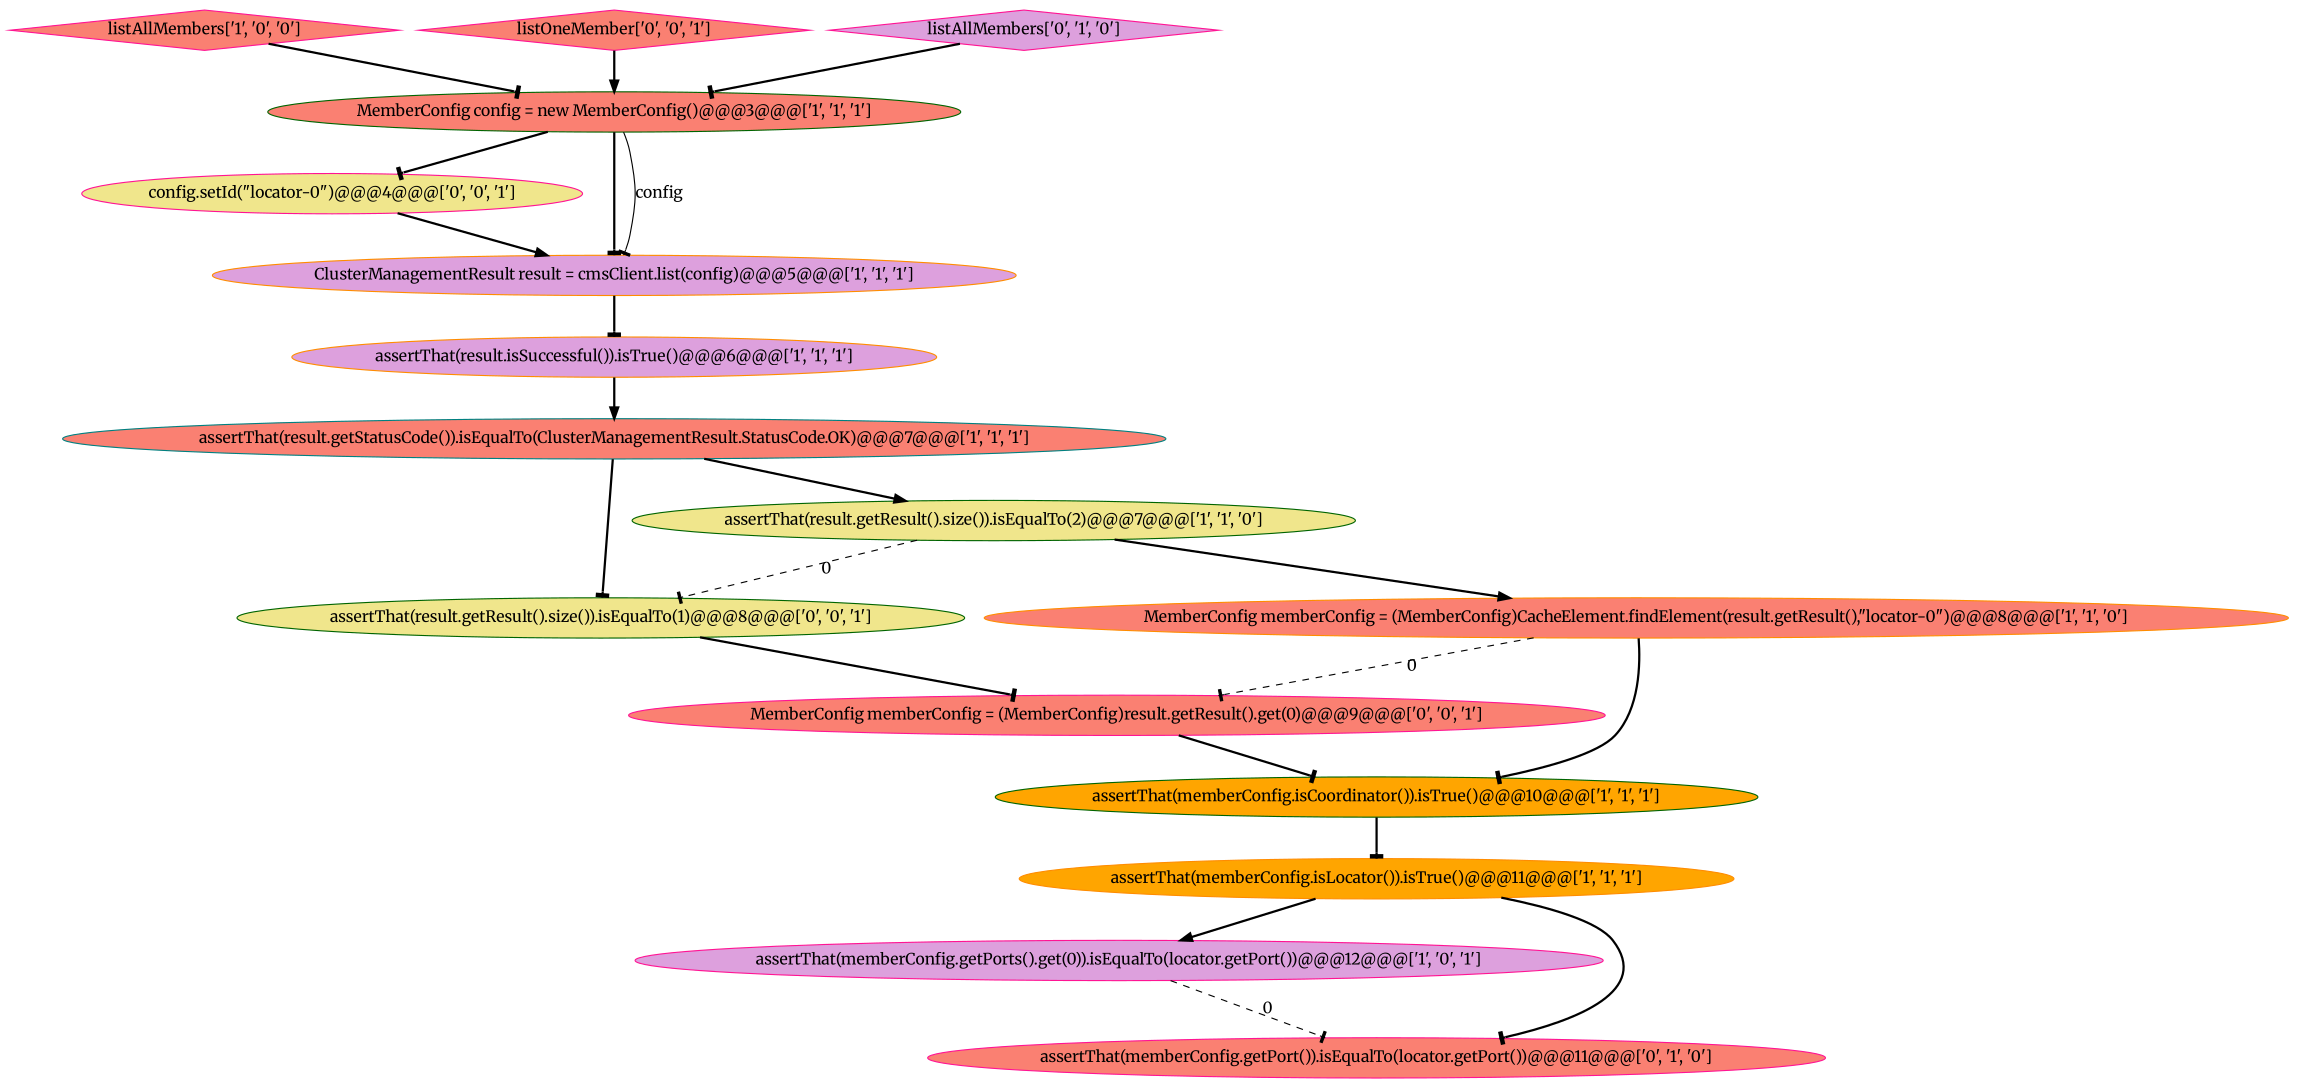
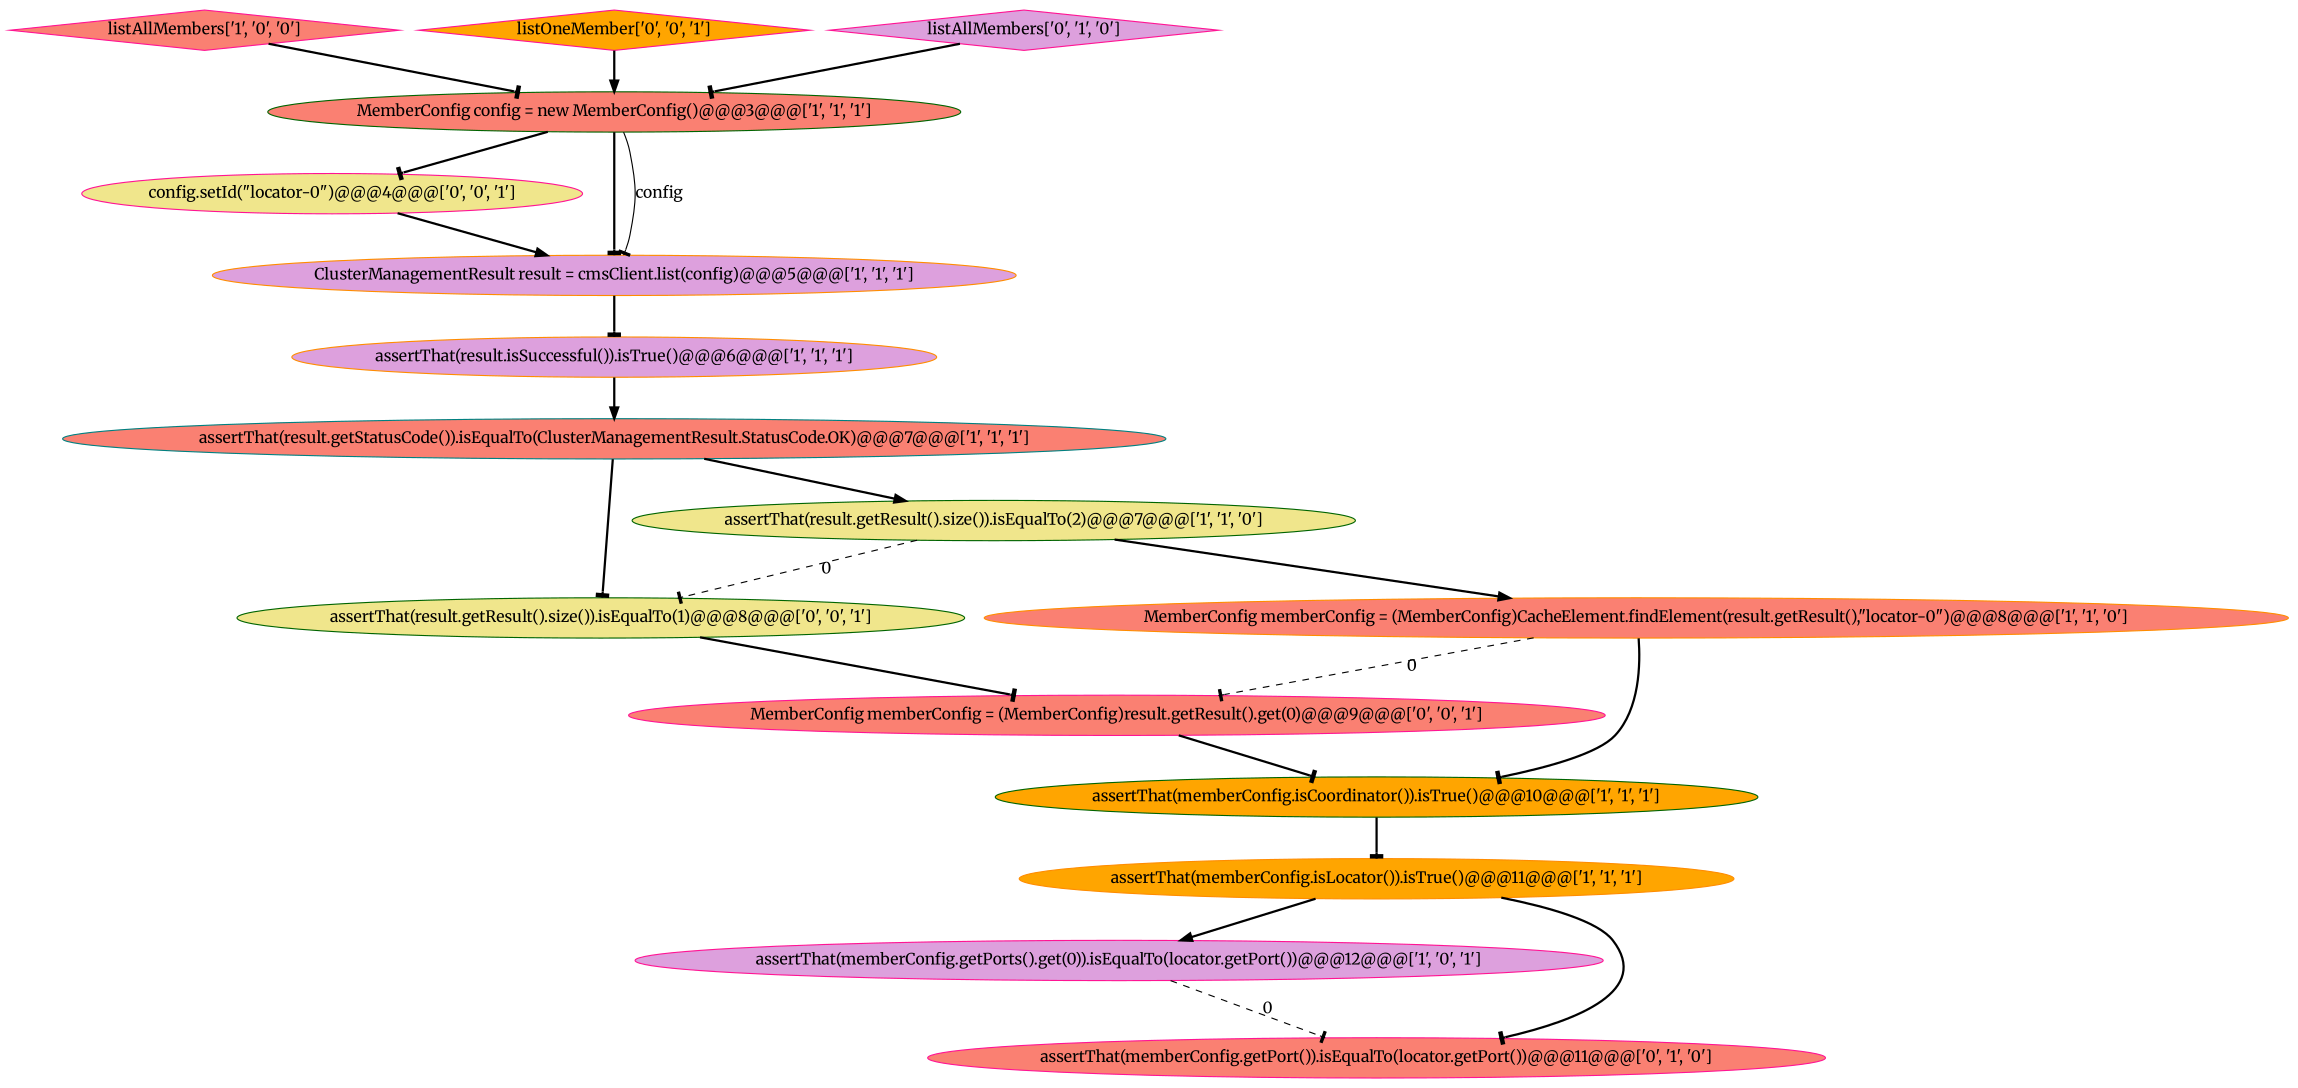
node "listOneMember['0', '0', '1']": fillcolor salmon -> orange
